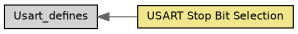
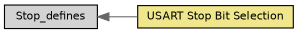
node "Usart_defines": label "Usart_defines" -> "Stop_defines"
